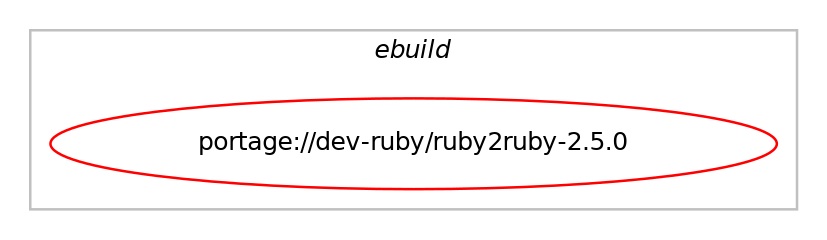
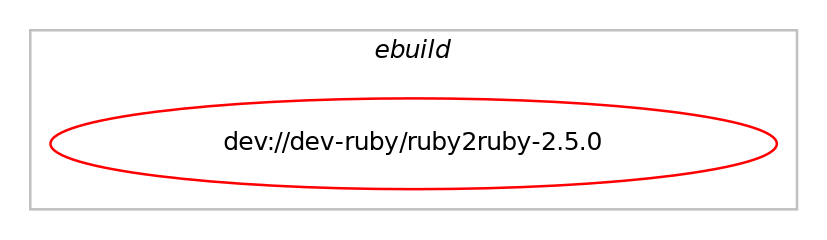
node "portage://dev-ruby/ruby2ruby-2.5.0": label "portage://dev-ruby/ruby2ruby-2.5.0" -> "dev://dev-ruby/ruby2ruby-2.5.0"
